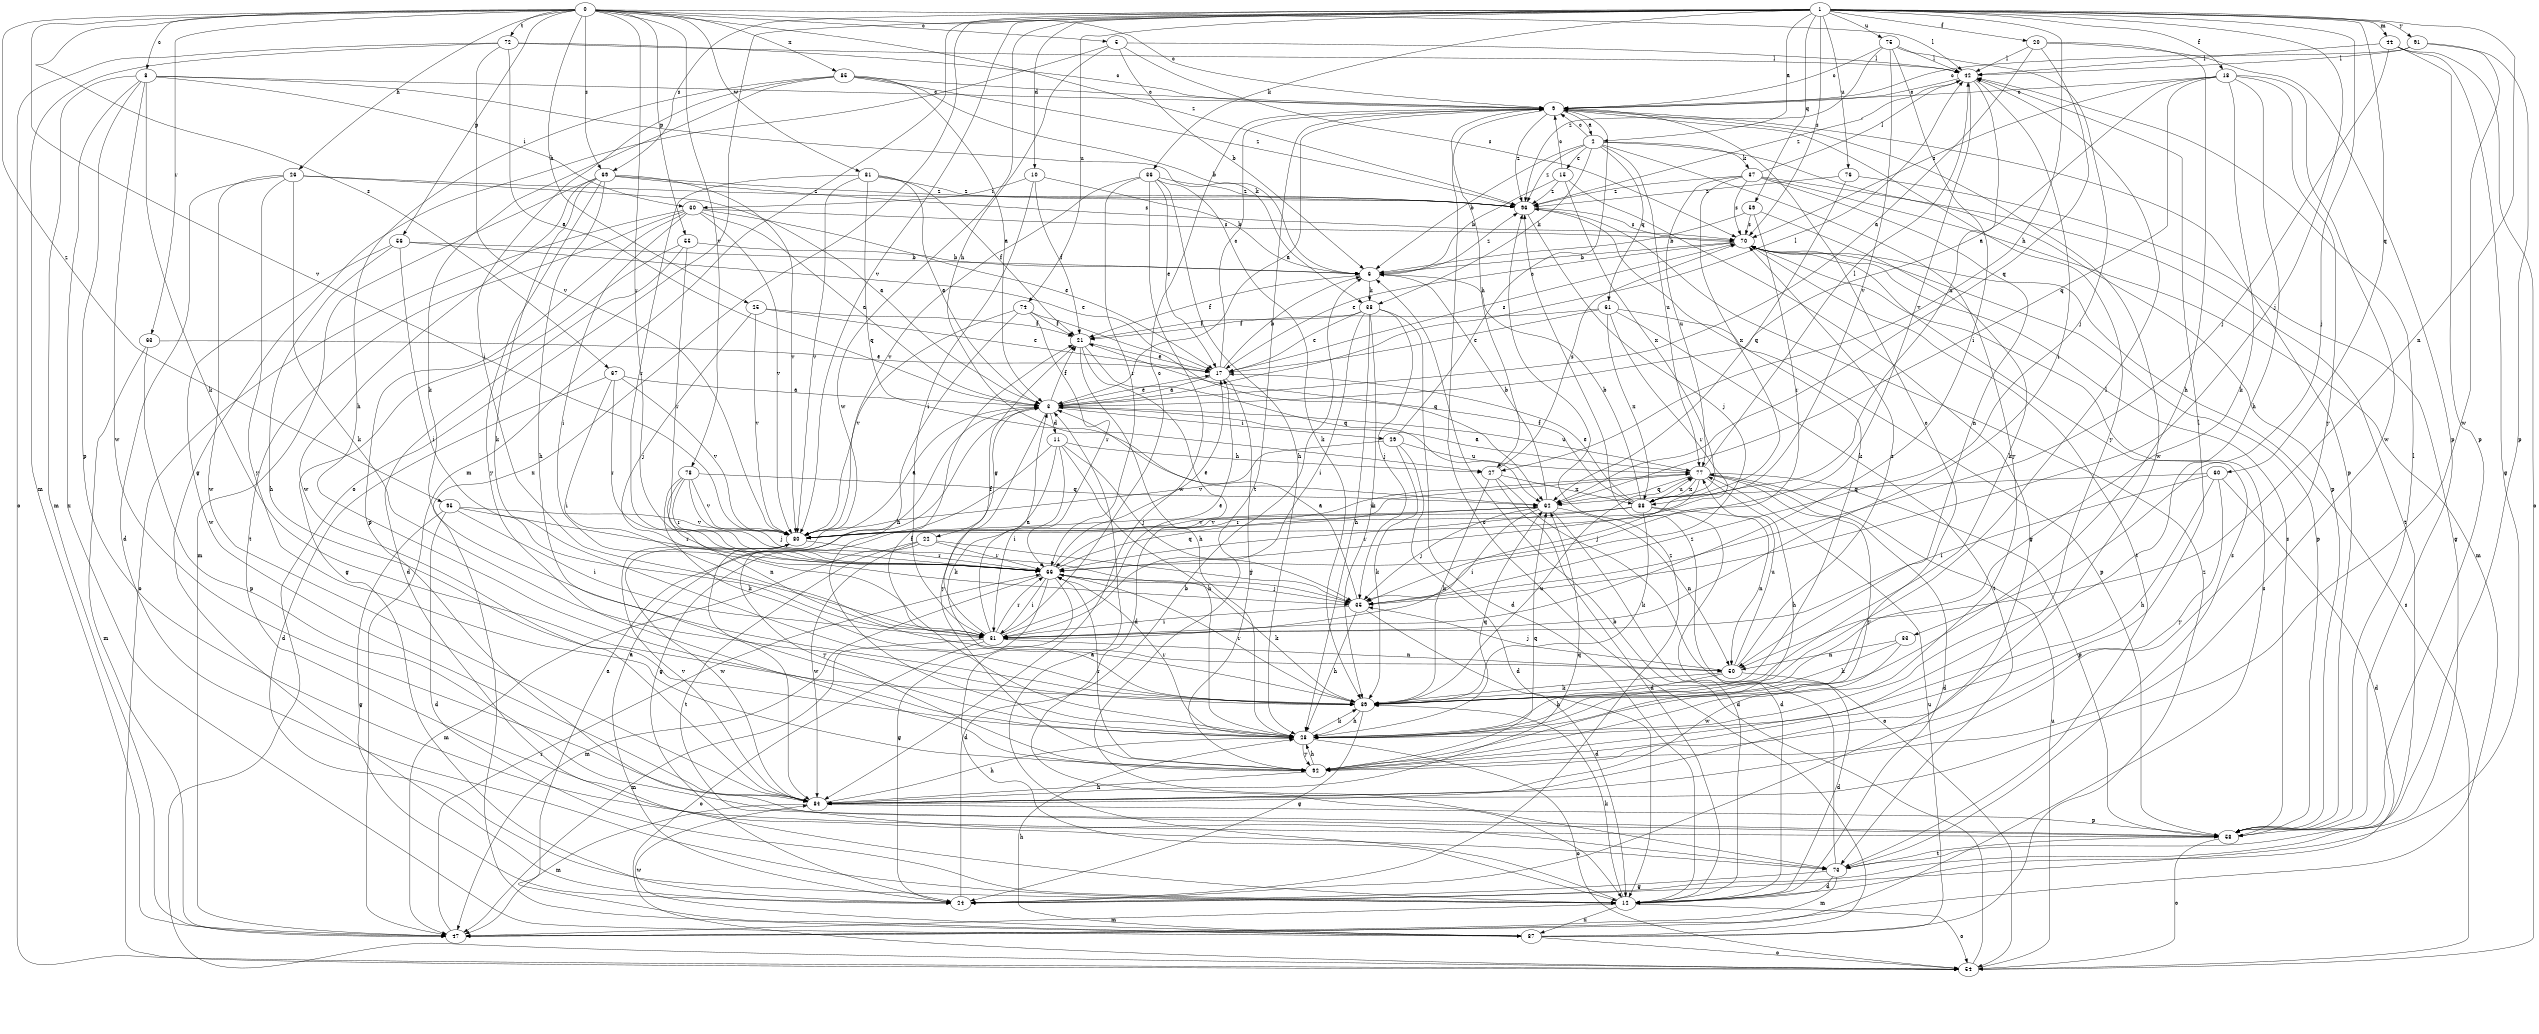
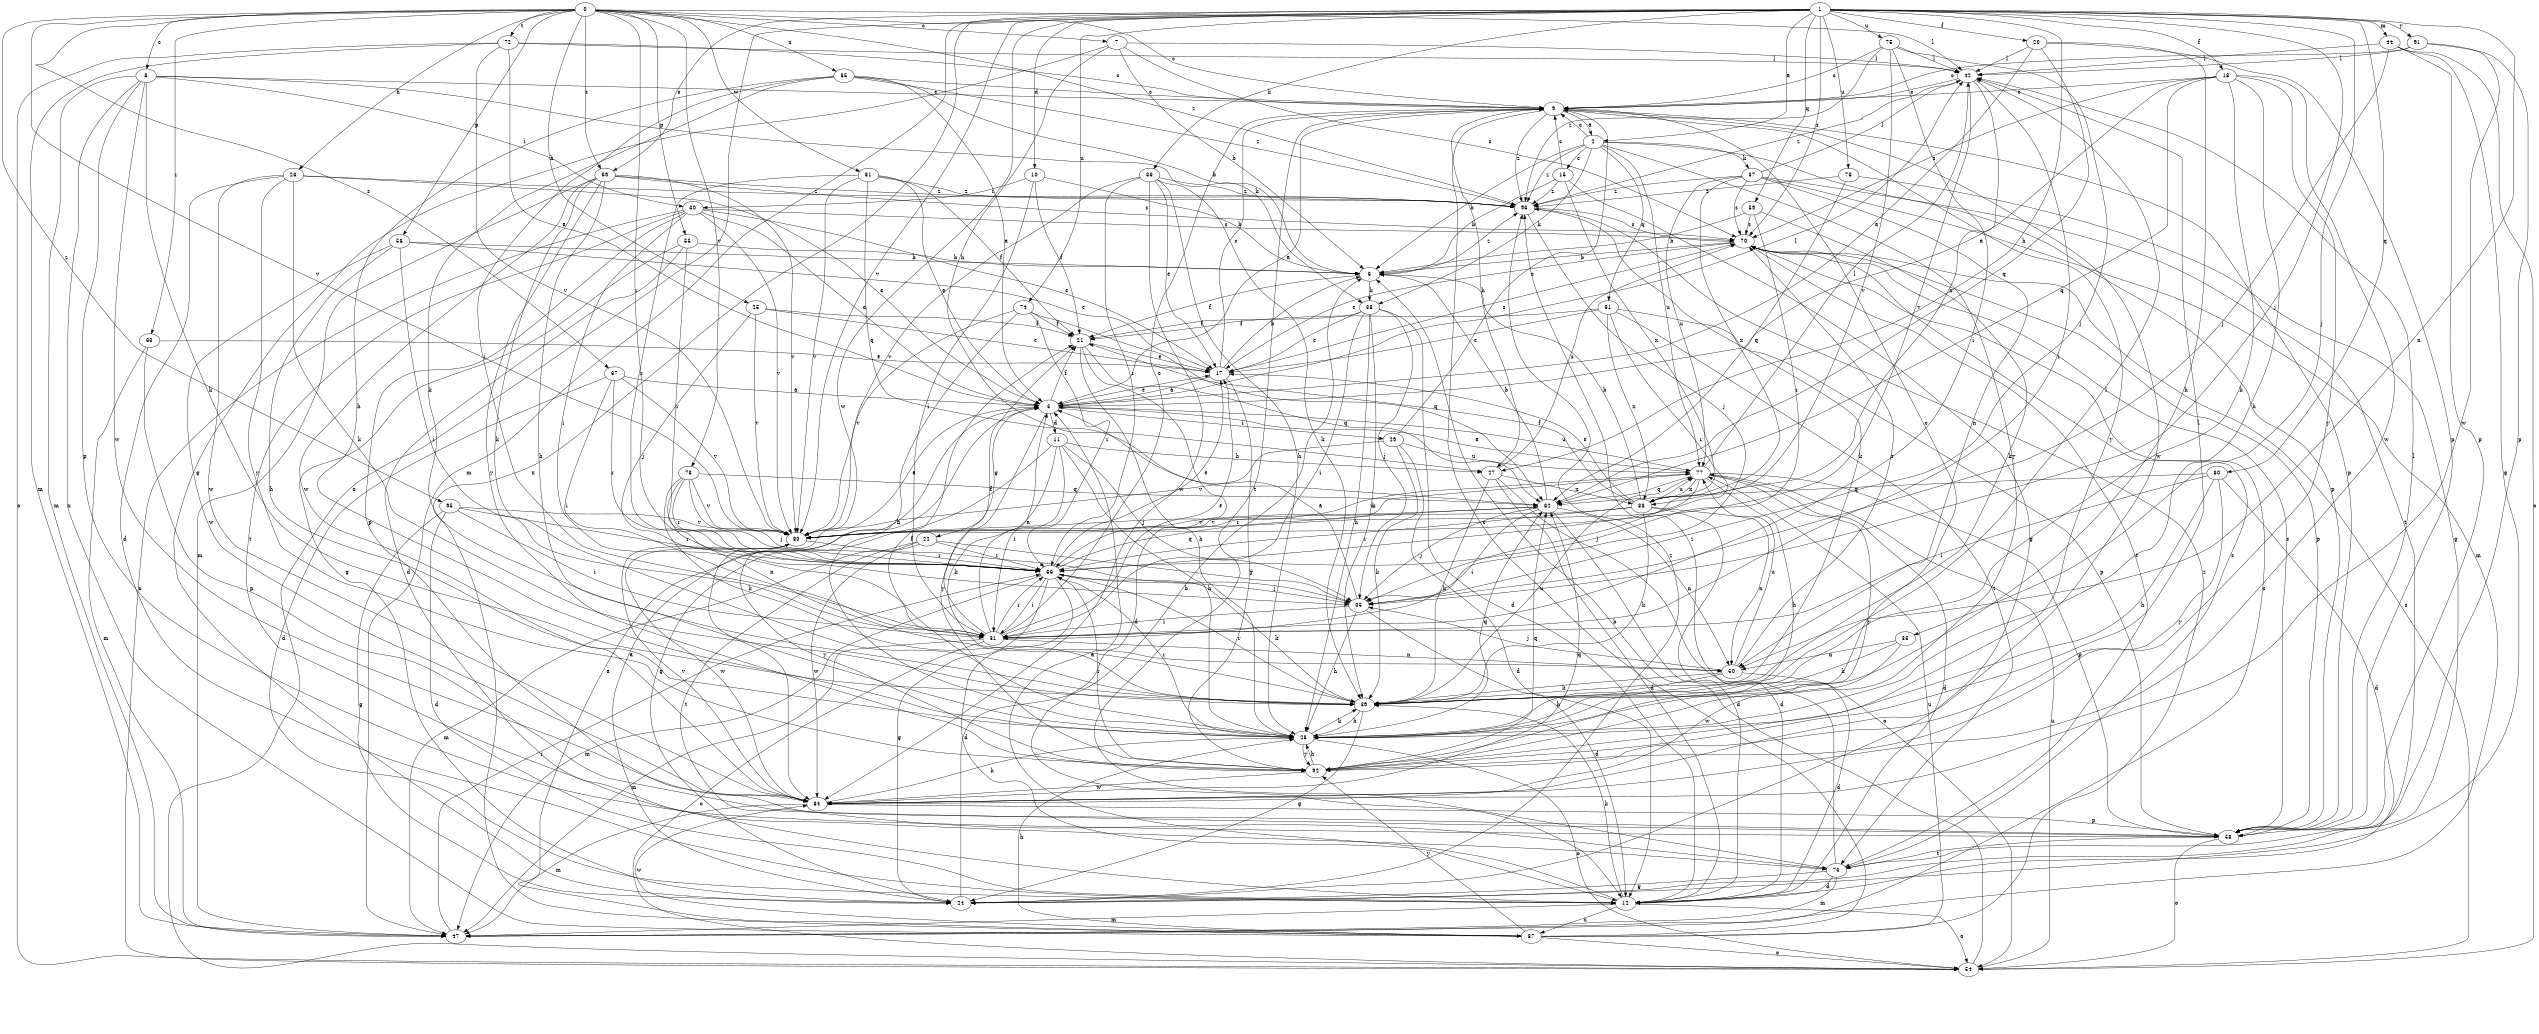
node "5": label "5" -> "7"
edge "92" -> "84": label "h" -> "w"
edge "87" -> "92": added, label "y"
